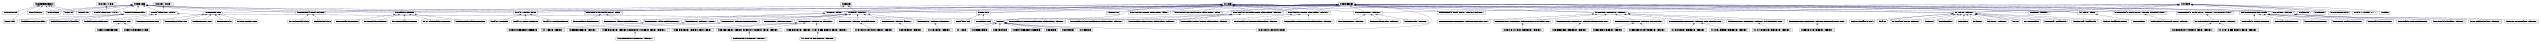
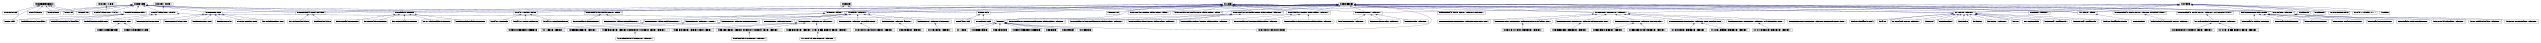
node "ltr::NominalToBoolConverter": added
node "ltr::FeatureNormalizerLearner< TElement >": removed
